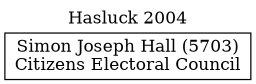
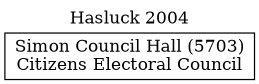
node "Simon Joseph Hall (5703) Citizens Electoral Council": label "Simon Joseph Hall (5703) Citizens Electoral Council" -> "Simon Council Hall (5703) Citizens Electoral Council"
